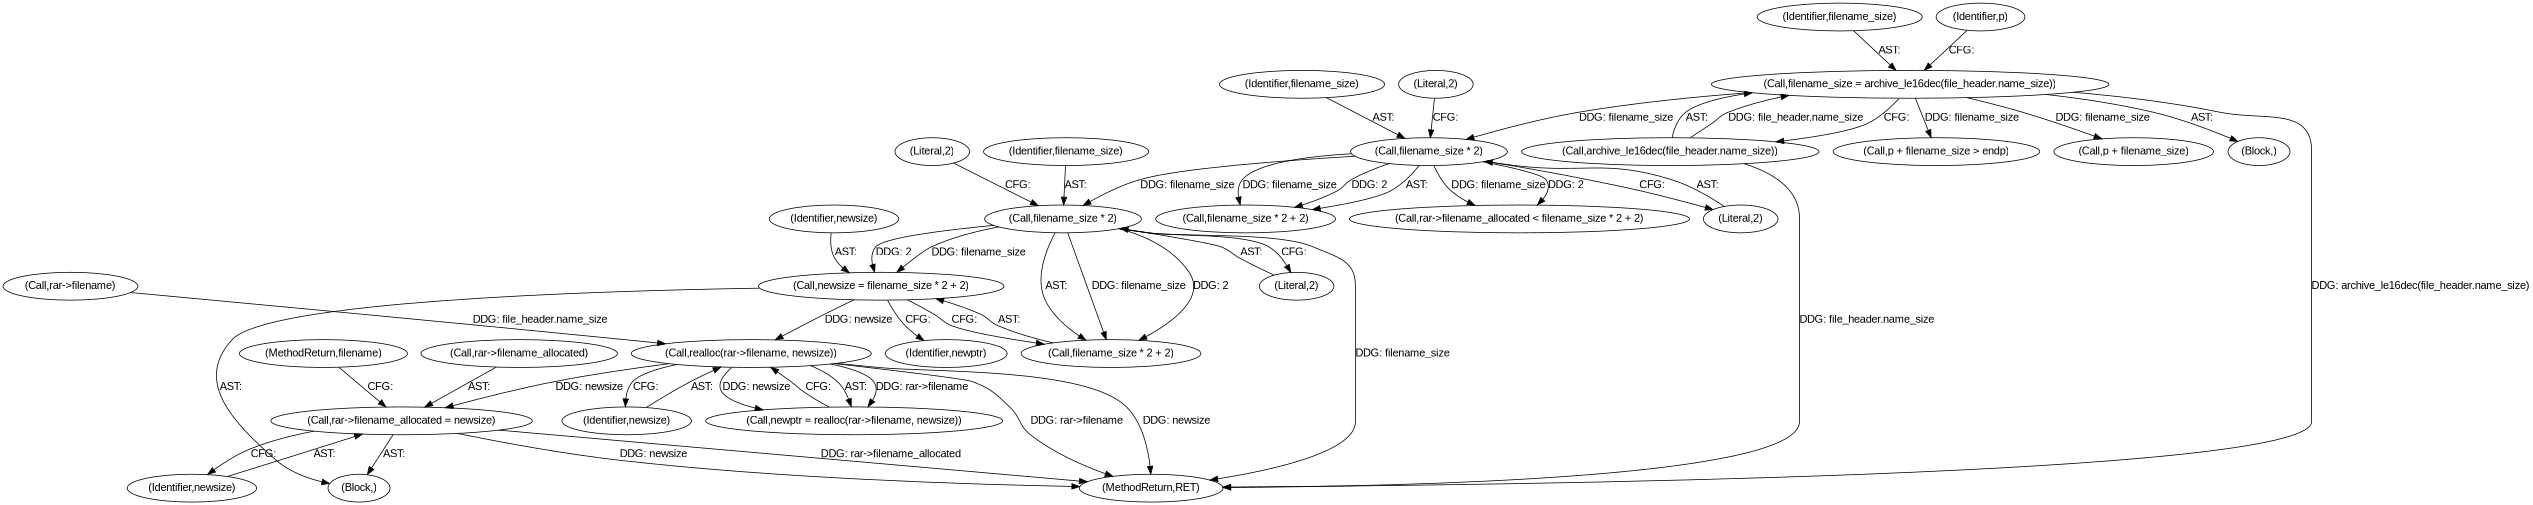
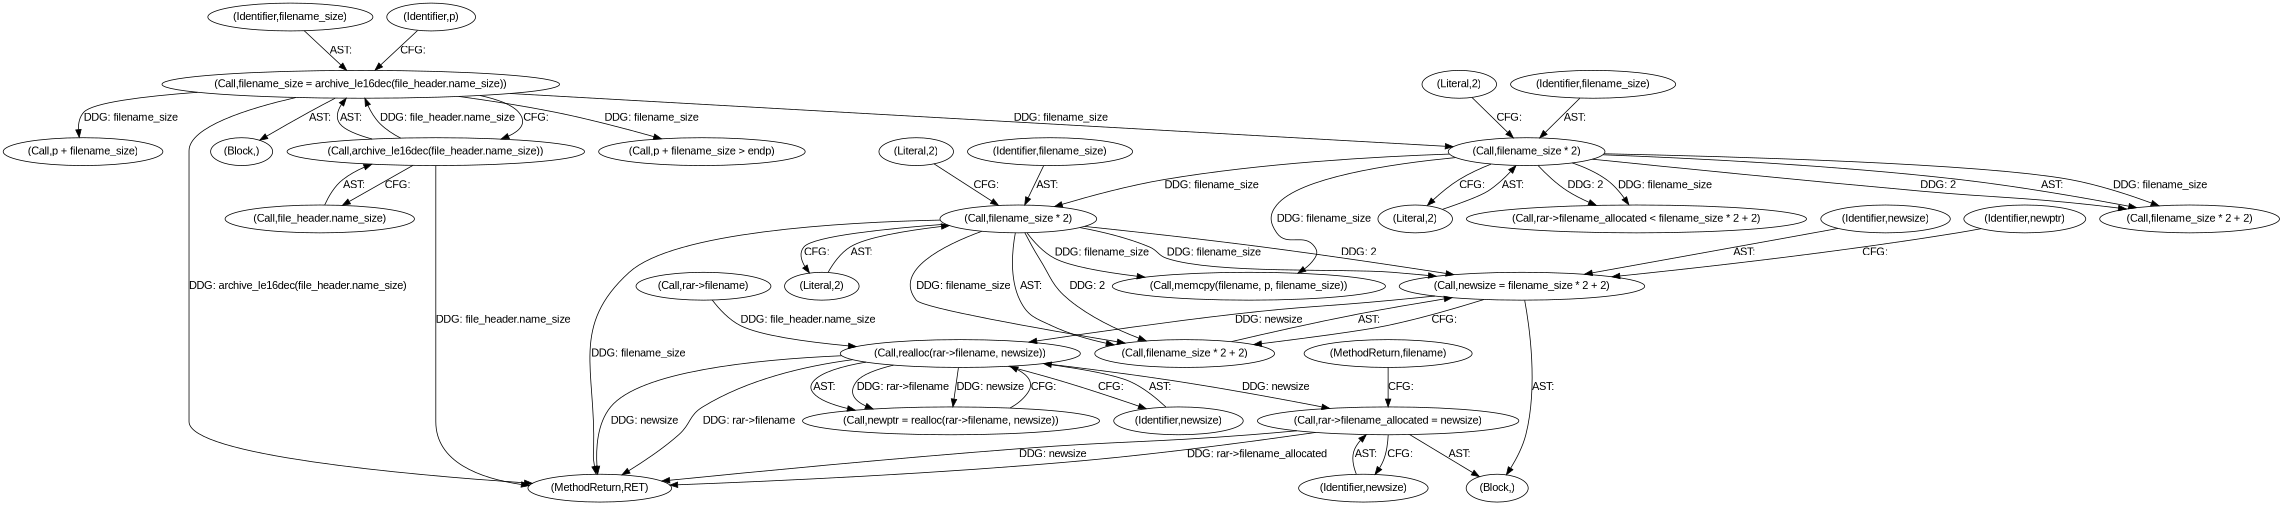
node "(Call,file_header.name_size)": added
node "(Call,memcpy(filename, p, filename_size))": added
edge "(Call,newsize = filename_size * 2 + 2)" -> "(Identifier,newptr)": reversed
node "(Call,rar->filename_allocated)": removed
